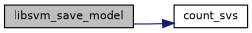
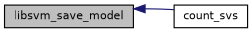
edge "libsvm_save_model" -> "count_svs": reversed
